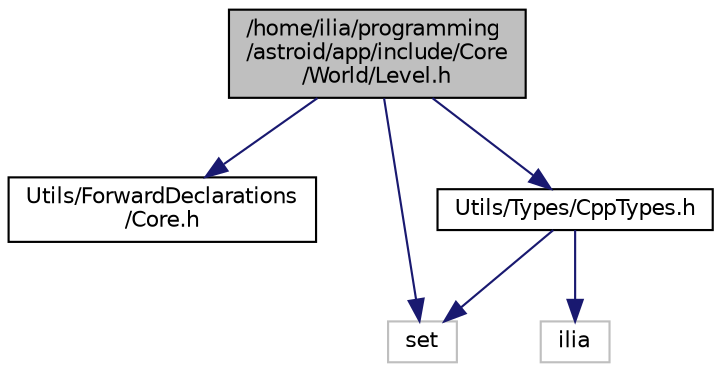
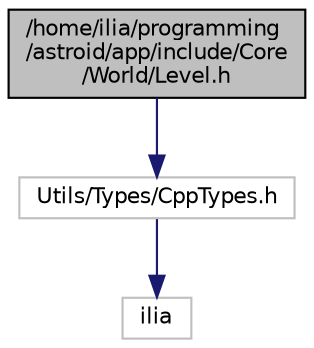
node "Utils/ForwardDeclarations /Core.h": removed
node "Utils/Types/CppTypes.h": color black -> grey75
node "set": removed
